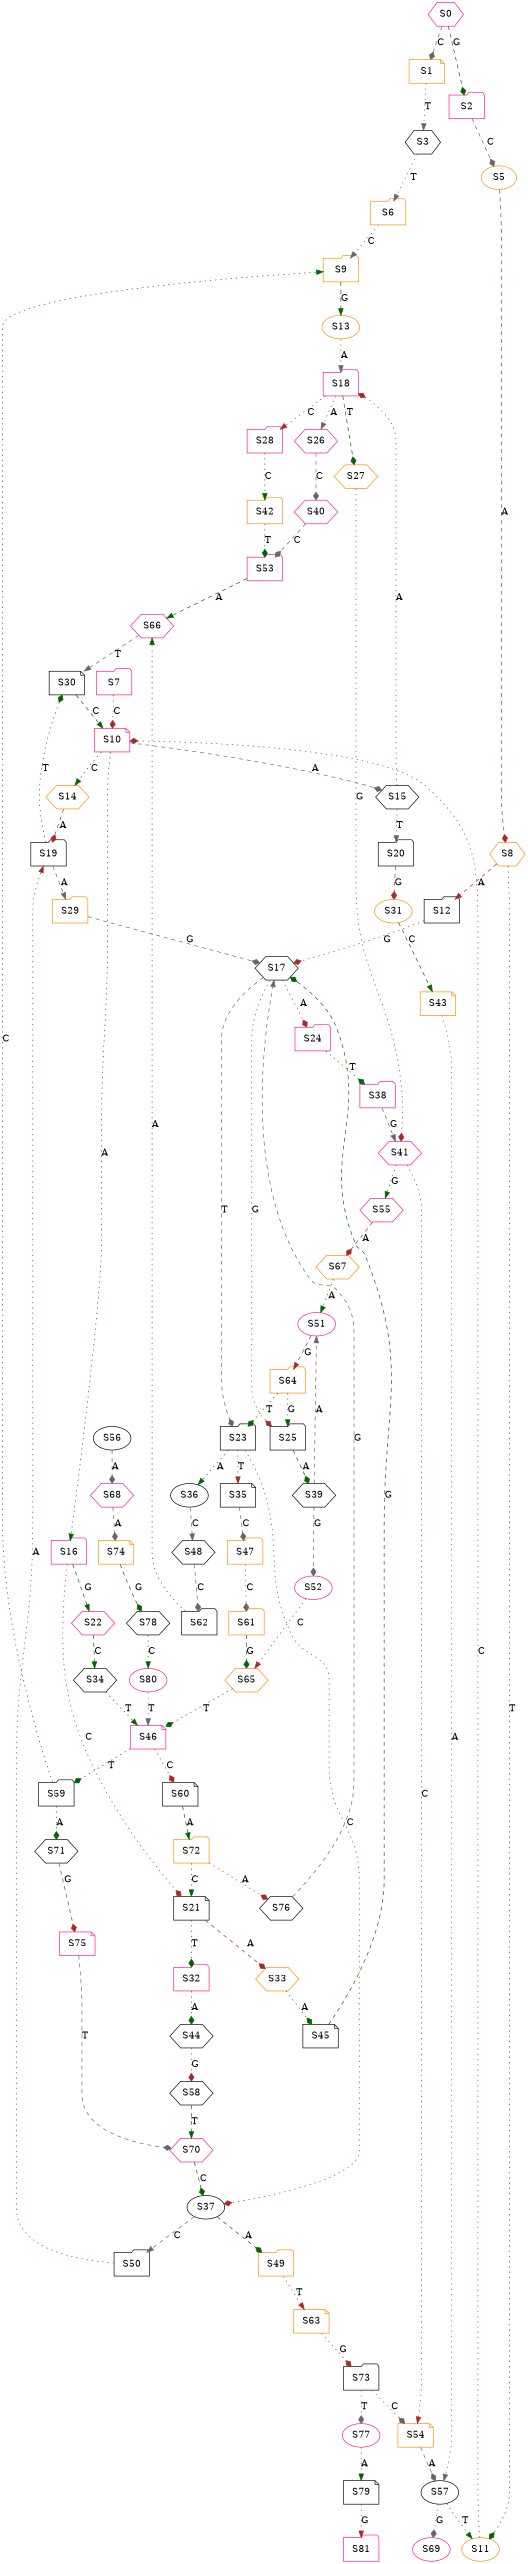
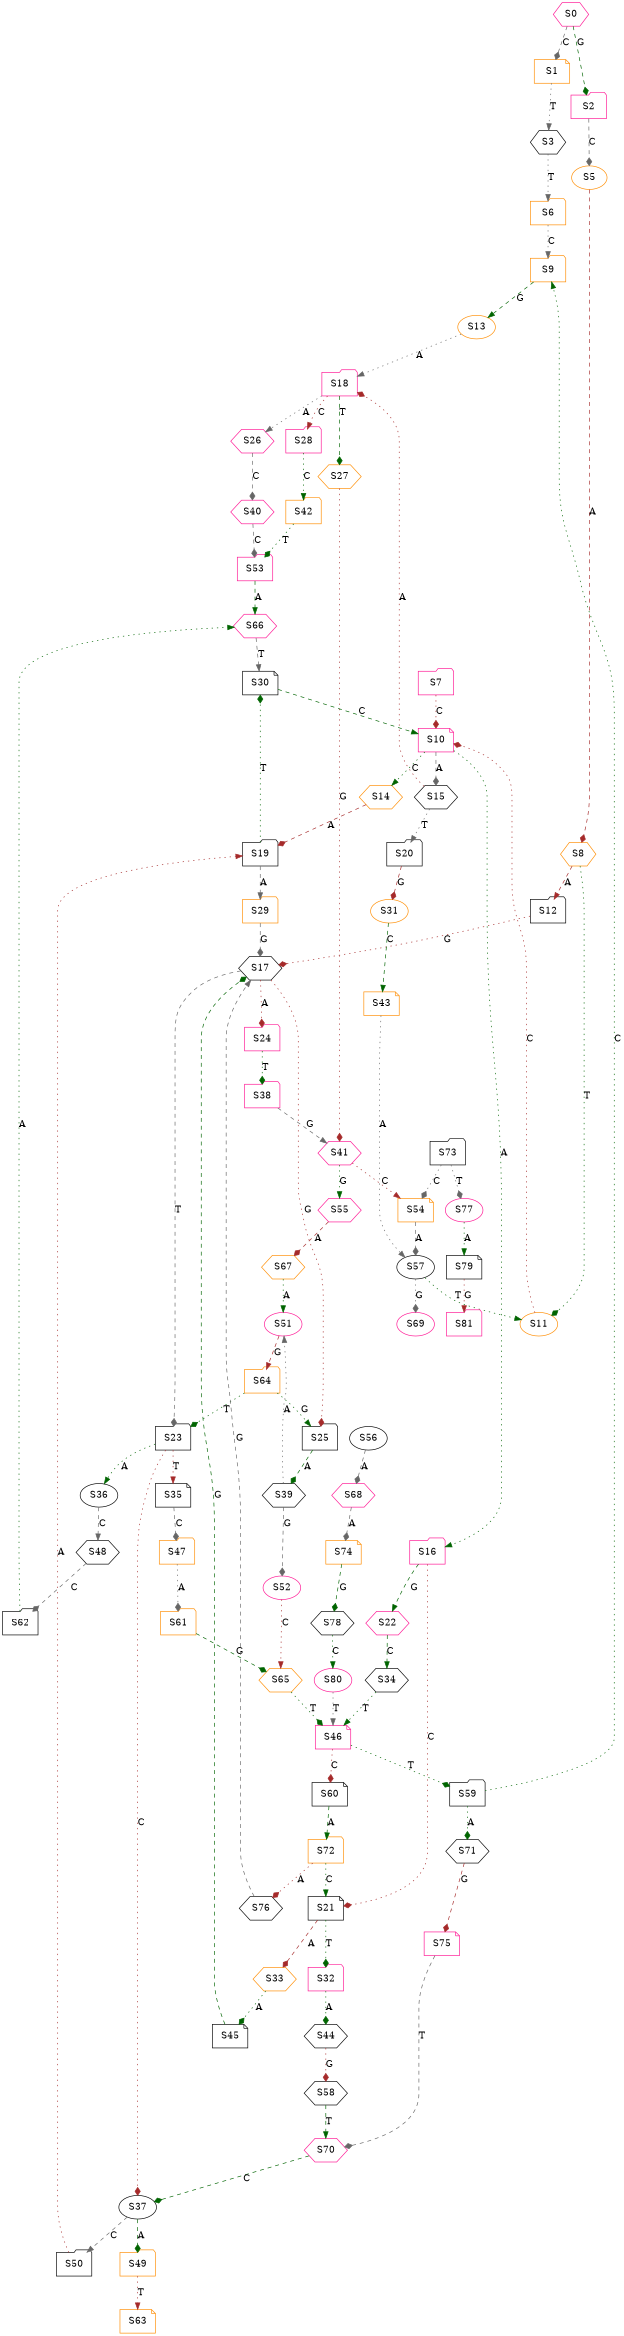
edge "S39" -> "S51": style dashed -> dotted
edge "S47" -> "S61": label "C" -> "A"
edge "S63" -> "S73": removed, label "G"
